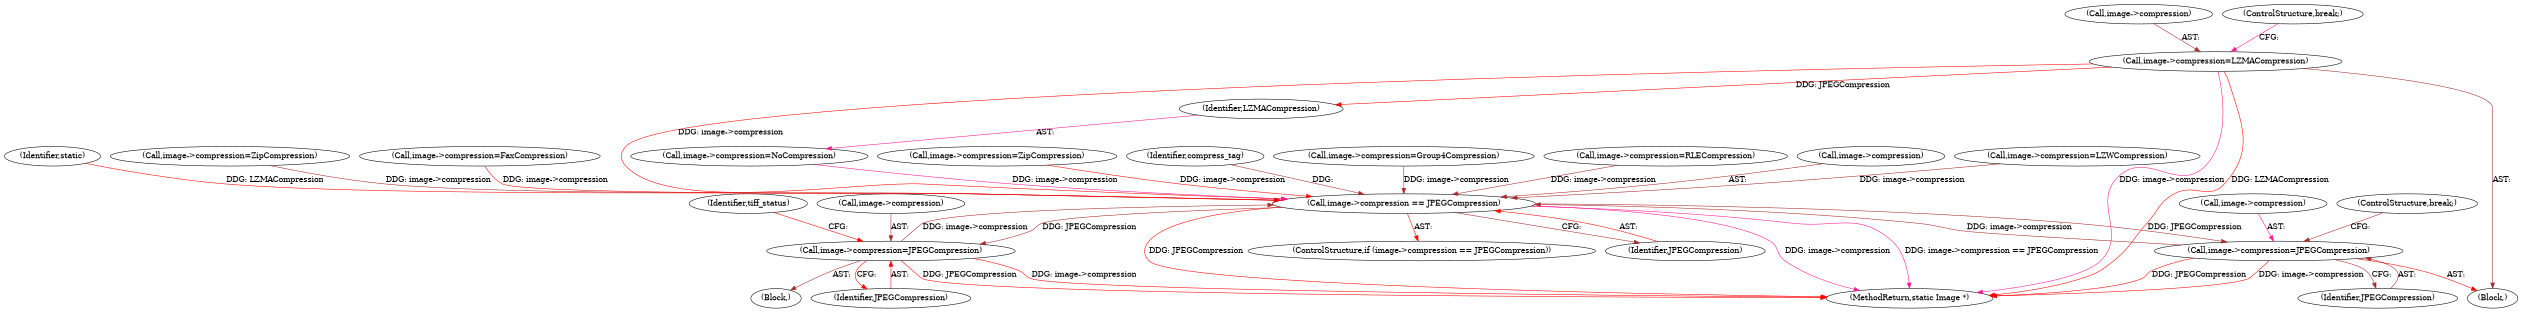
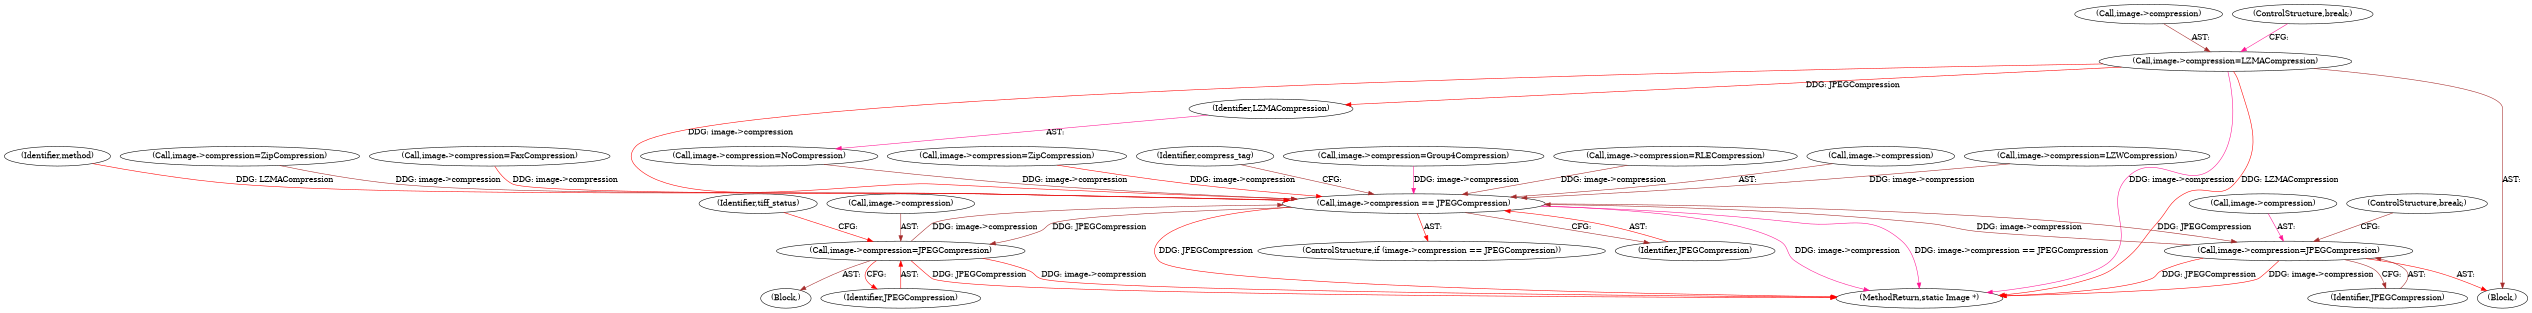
node "(Identifier,static)": label "(Identifier,static)" -> "(Identifier,method)"
edge "(Call,image->compression=Group4Compression)" -> "(Call,image->compression == JPEGCompression)": color brown -> deeppink
edge "(Identifier,compress_tag)" -> "(Call,image->compression == JPEGCompression)": label "DDG: " -> "CFG: "
edge "(Call,image->compression=NoCompression)" -> "(Call,image->compression == JPEGCompression)": color deeppink -> brown
